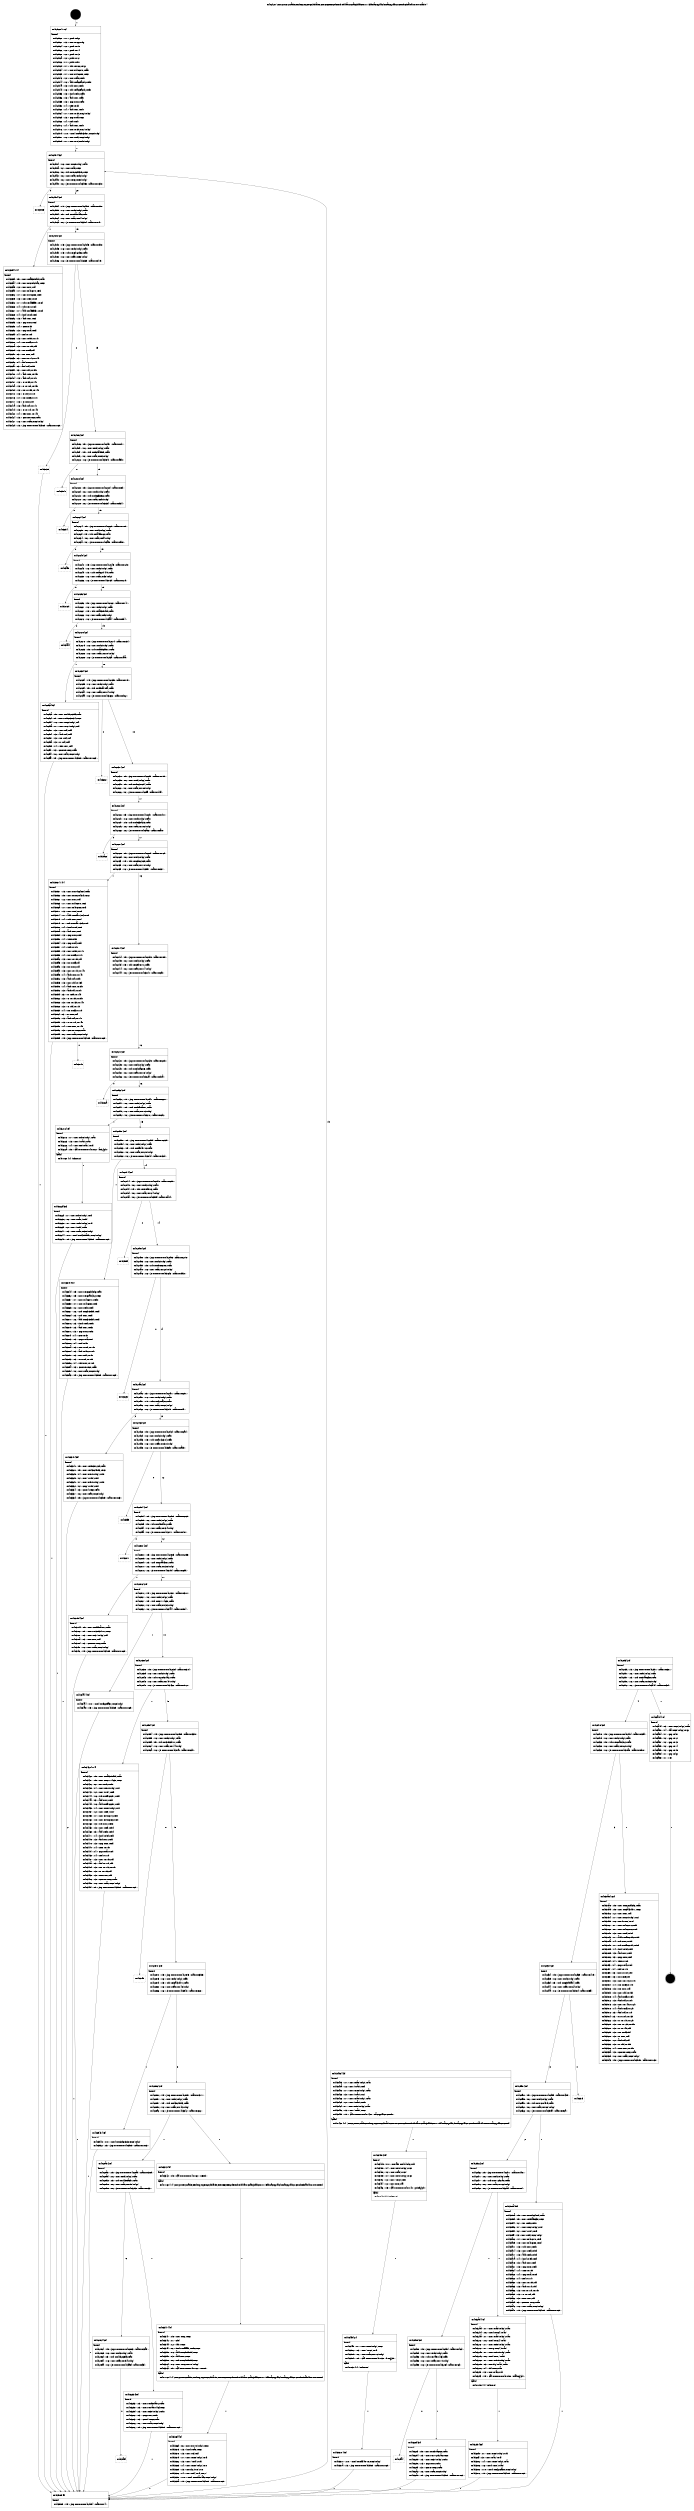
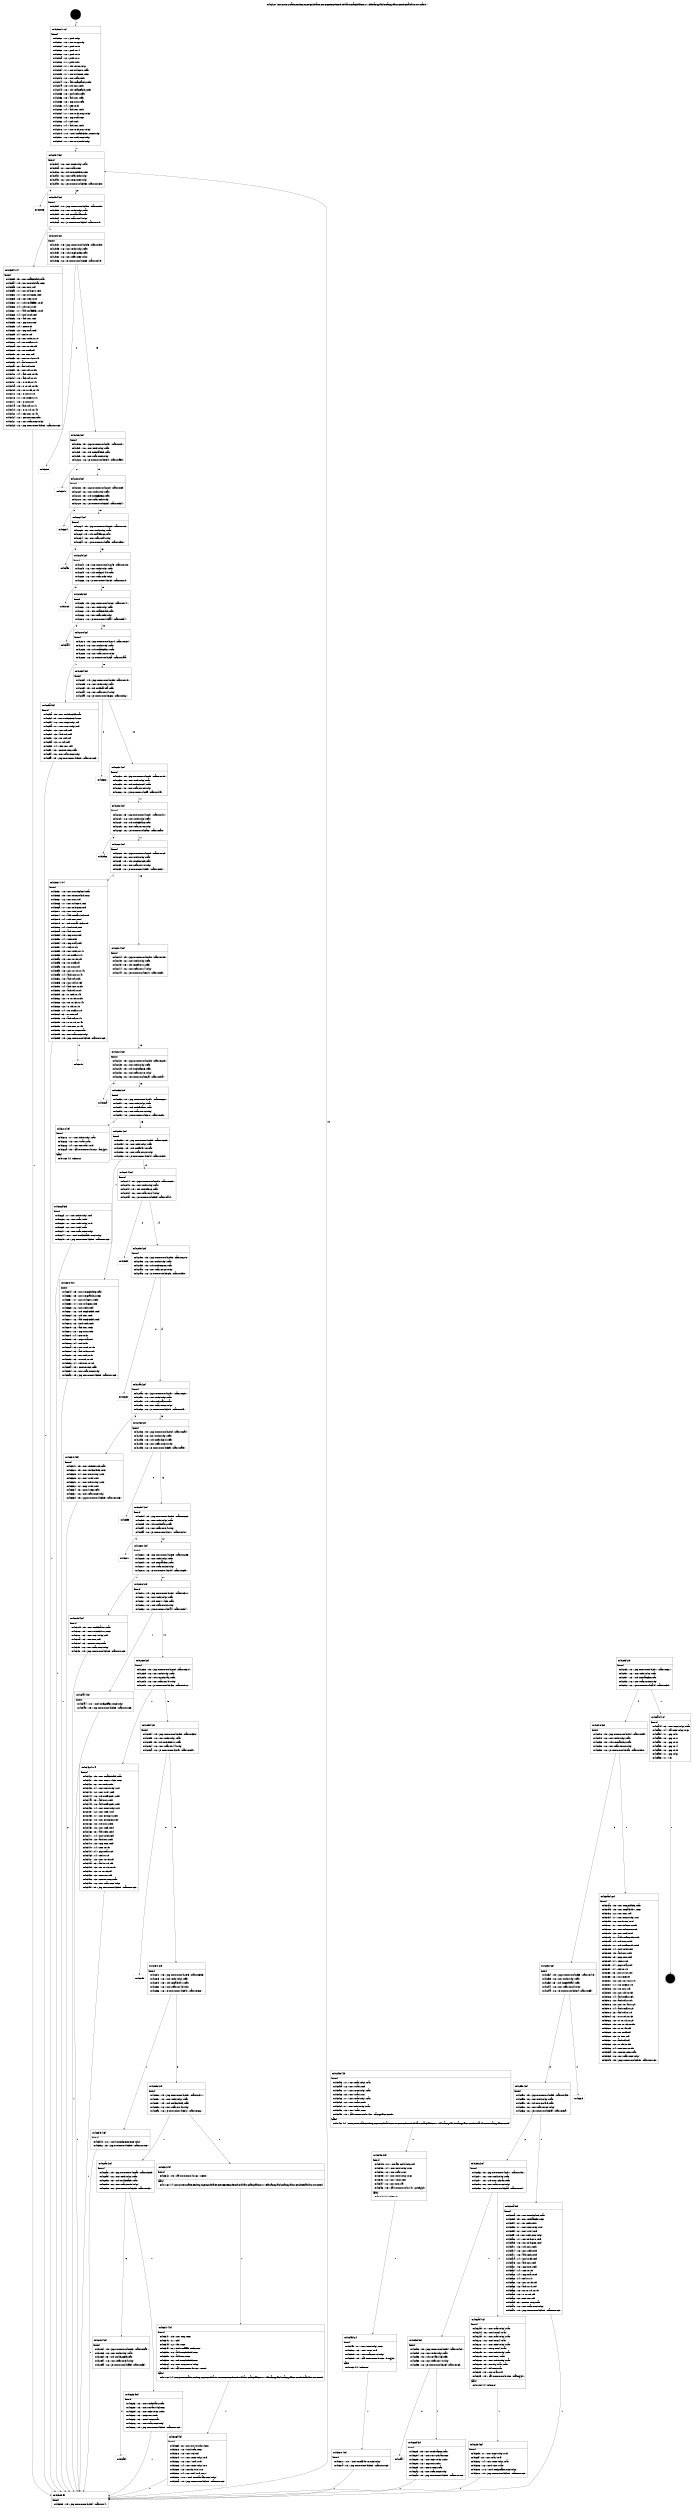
edge "0x402bb4 [28]" -> "0x402bd0 [28]": removed, label "19"
edge "0x40321c [19]" -> "0x40322f [36]": removed, label "1"
edge "0x403839" -> "0x403b89 [5]": now "0x40339f [147]" -> "0x403b89 [5]"
